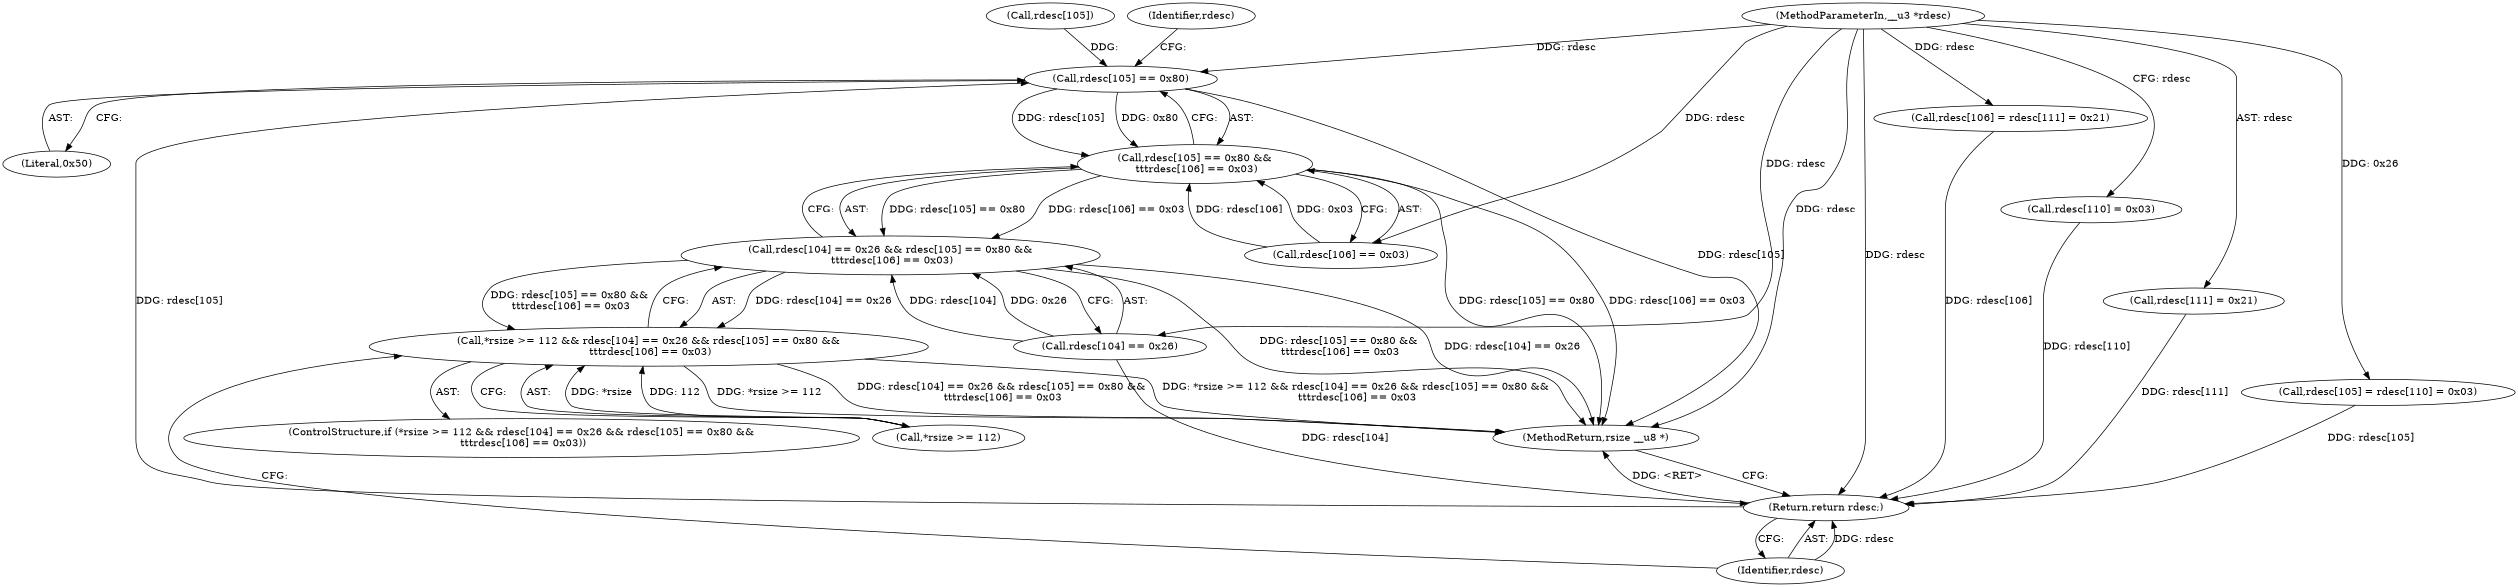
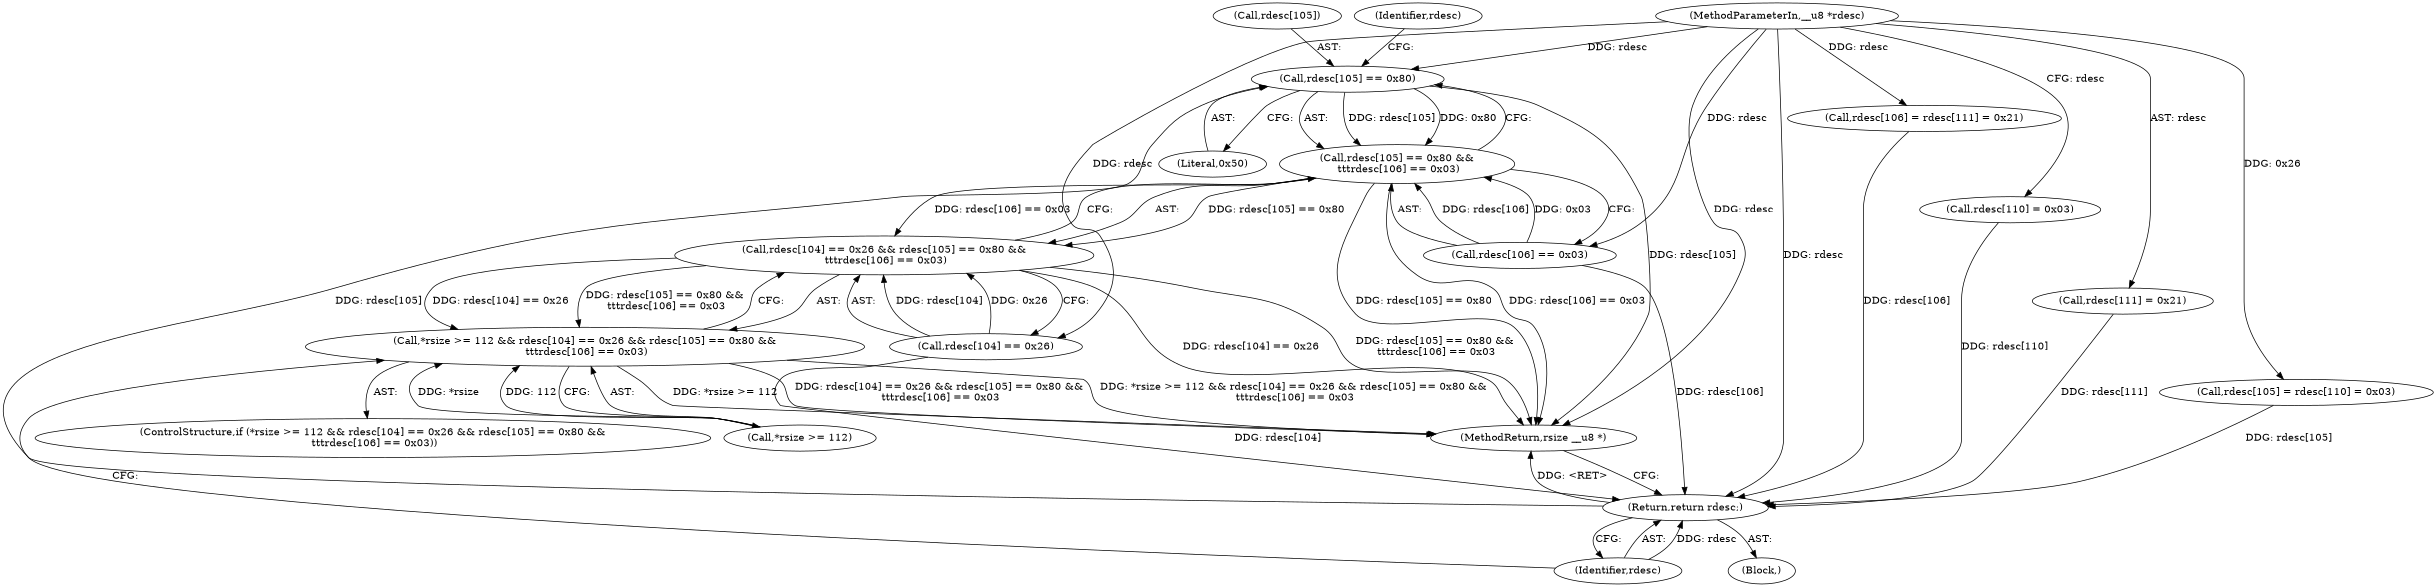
node "(MethodParameterIn,__u3 *rdesc)": label "(MethodParameterIn,__u3 *rdesc)" -> "(MethodParameterIn,__u8 *rdesc)"
edge "(Call,rdesc[105])" -> "(Call,rdesc[105] == 0x80)": label "DDG: " -> "AST: "
edge "(Call,rdesc[106] == 0x03)" -> "(Return,return rdesc;)": added, label "DDG: rdesc[106]"
node "(Block,)": added
